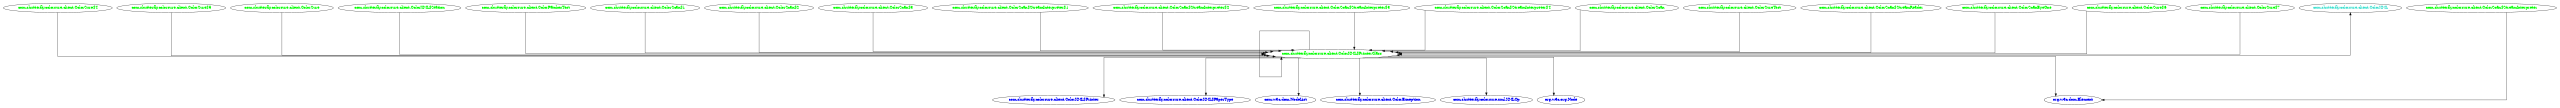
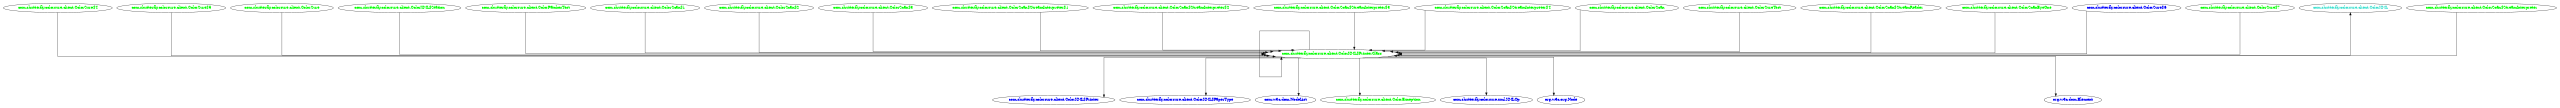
node "com.shutterfly.colorsure.client.ColorSure$6": fontcolor green -> blue
node "com.shutterfly.colorsure.client.ColorException": fontcolor blue -> green
edge "com.shutterfly.colorsure.client.ColorScan$StreamInterpreter" -> "org.w3c.dom.Element": now "com.shutterfly.colorsure.client.ColorScan$StreamInterpreter" -> "com.shutterfly.colorsure.client.ColorXML$PrinterClass"
